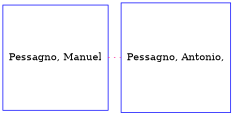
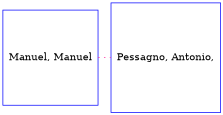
node "Pessagno, Manuel": label "Pessagno, Manuel" -> "Manuel, Manuel"
